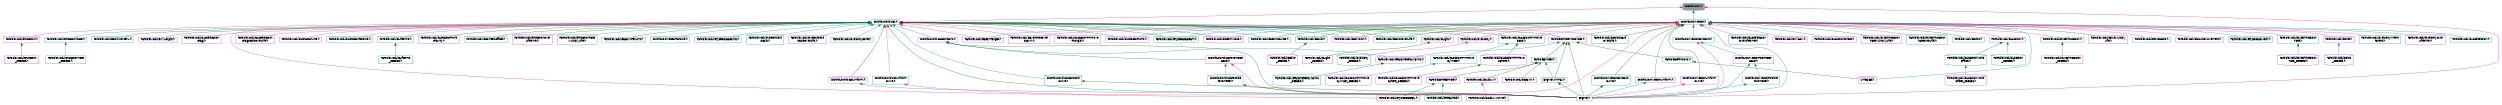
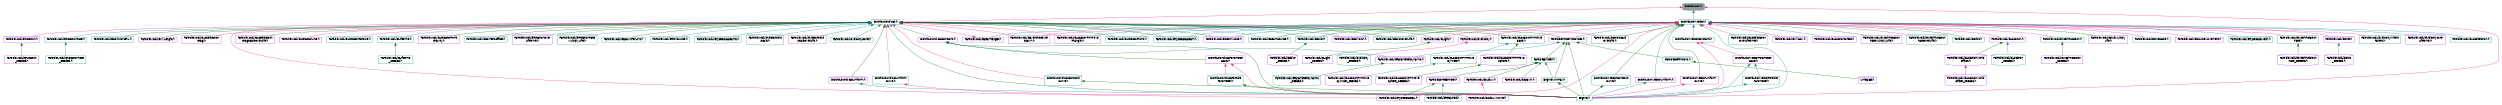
edge "ParticleModuleAcceleration DragScaleOverLife.h" -> "DistributionFloat.h": color deeppink -> darkgreen
edge "ParticleModuleBeamTarget.h" -> "DistributionFloat.h": reversed
node "DistributionVectorParticle.h": label "DistributionVectorParticle.h" -> "ParticleModuleTrailSource.h"
node "ParticleModuleAttractorPoint.h": color purple -> teal
edge "UnrealEd.h" -> "DistributionVector.h": now "ParticleModuleLocationPrimitive Triangle.h" -> "DistributionVector.h"
edge "DistributionVectorParameter Base.h" -> "DistributionVectorConstant.h": color teal -> deeppink
node "ParticleModuleLocationWorld Offset.h": color teal -> purple
edge "DistributionFloatConstant Curve.h" -> "DistributionFloat.h": color teal -> deeppink
